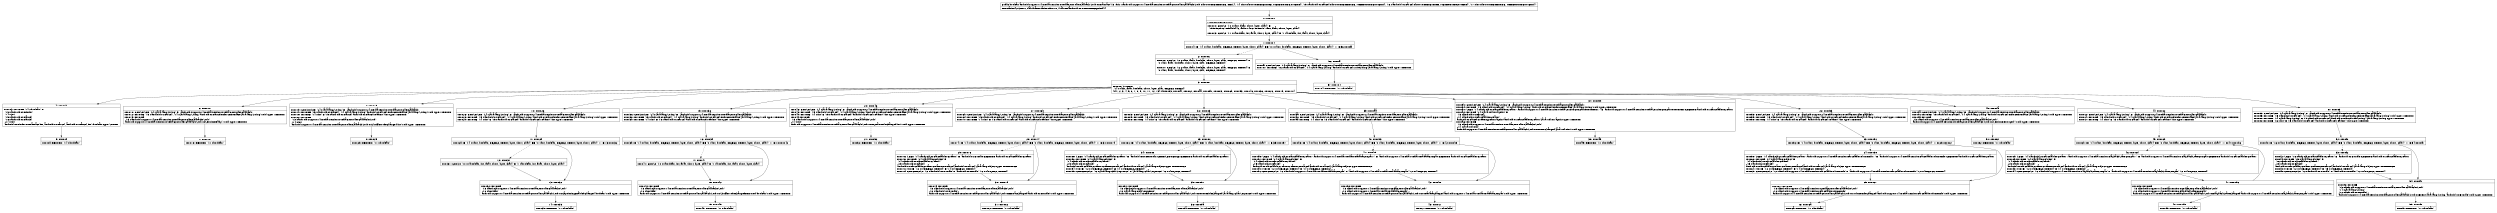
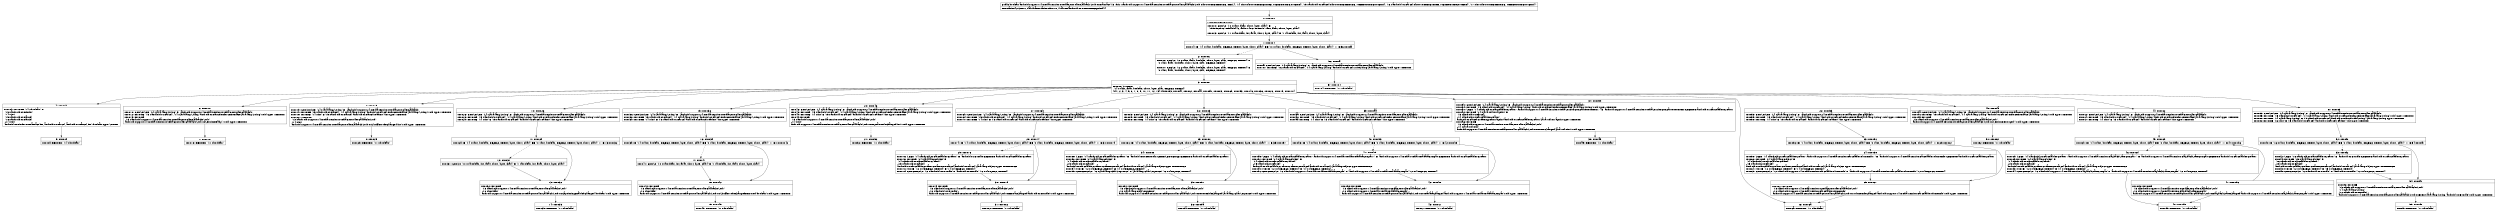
edge "3: 0x0008" -> "22: 0x0053": now "3: 0x0008" -> "26: 0x006a"
node "8: 0x0019": text "0x0022: INVOKE" -> "0x0022: VIRTUAL"
edge "46: 0x00cd" -> "47: 0x00d6": now "46: 0x00cd" -> "48: 0x00d9"
